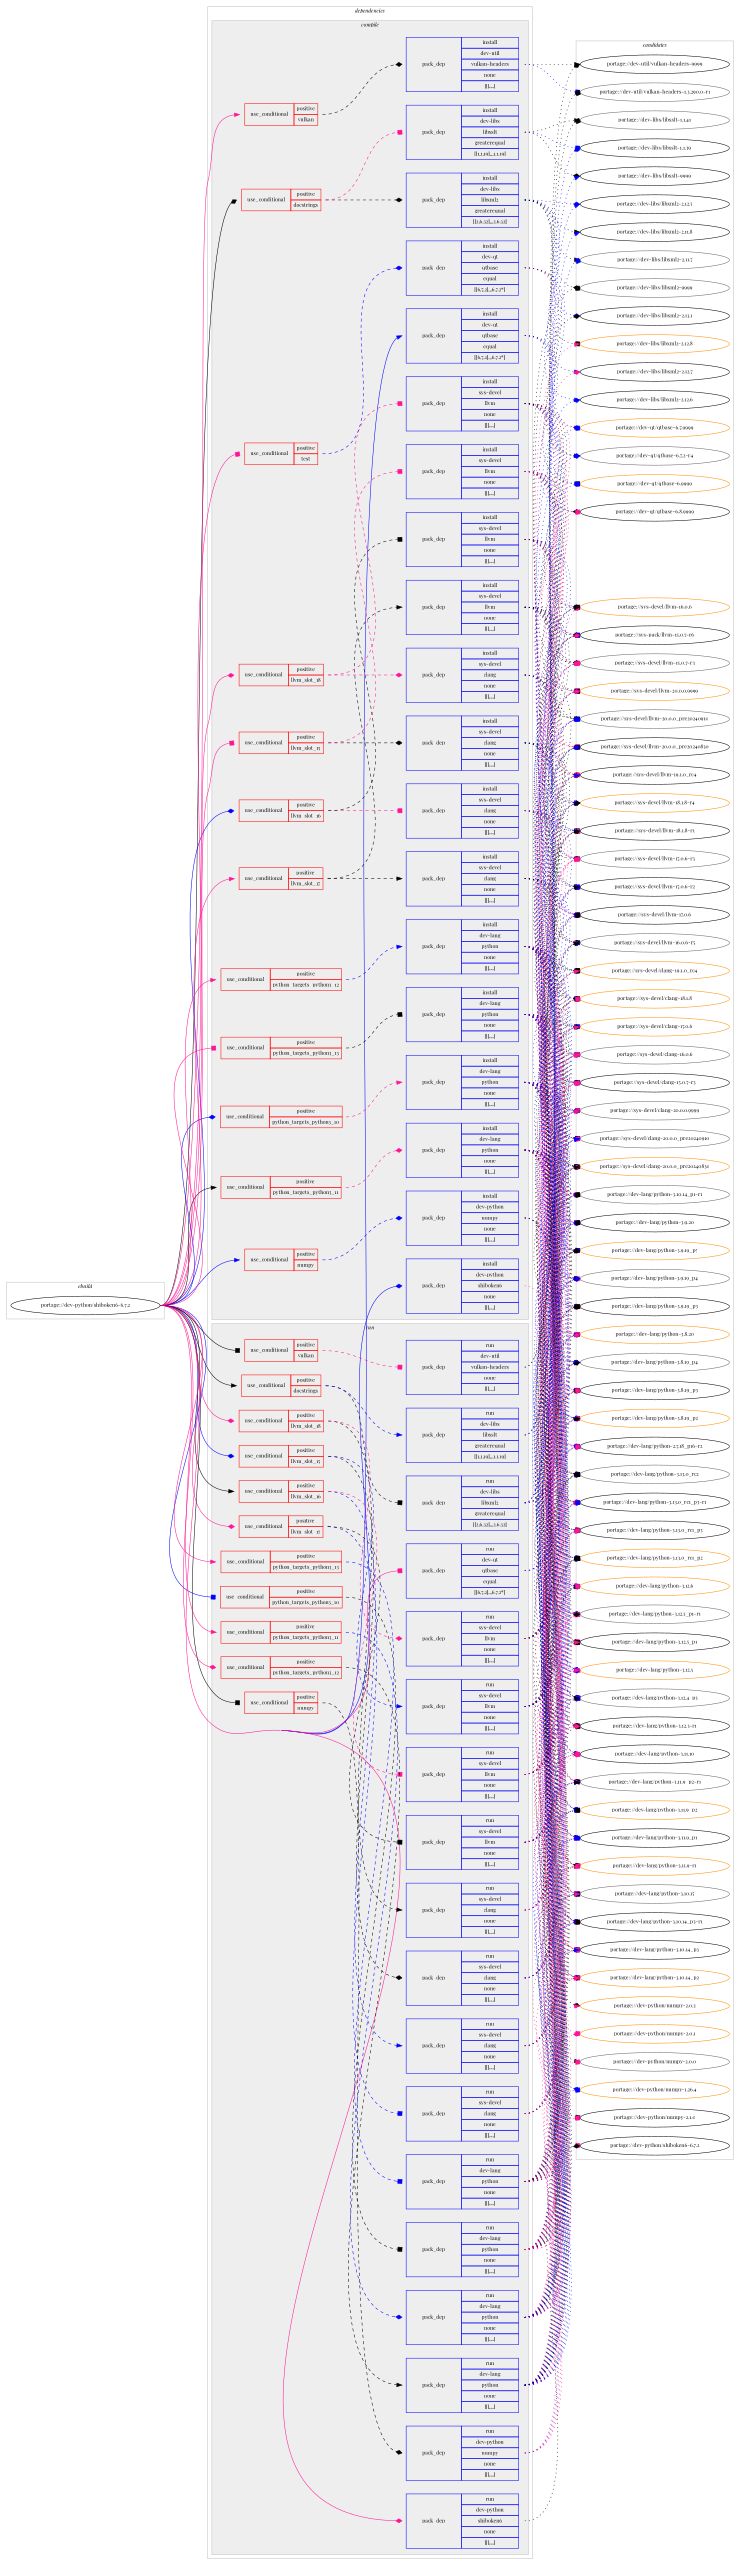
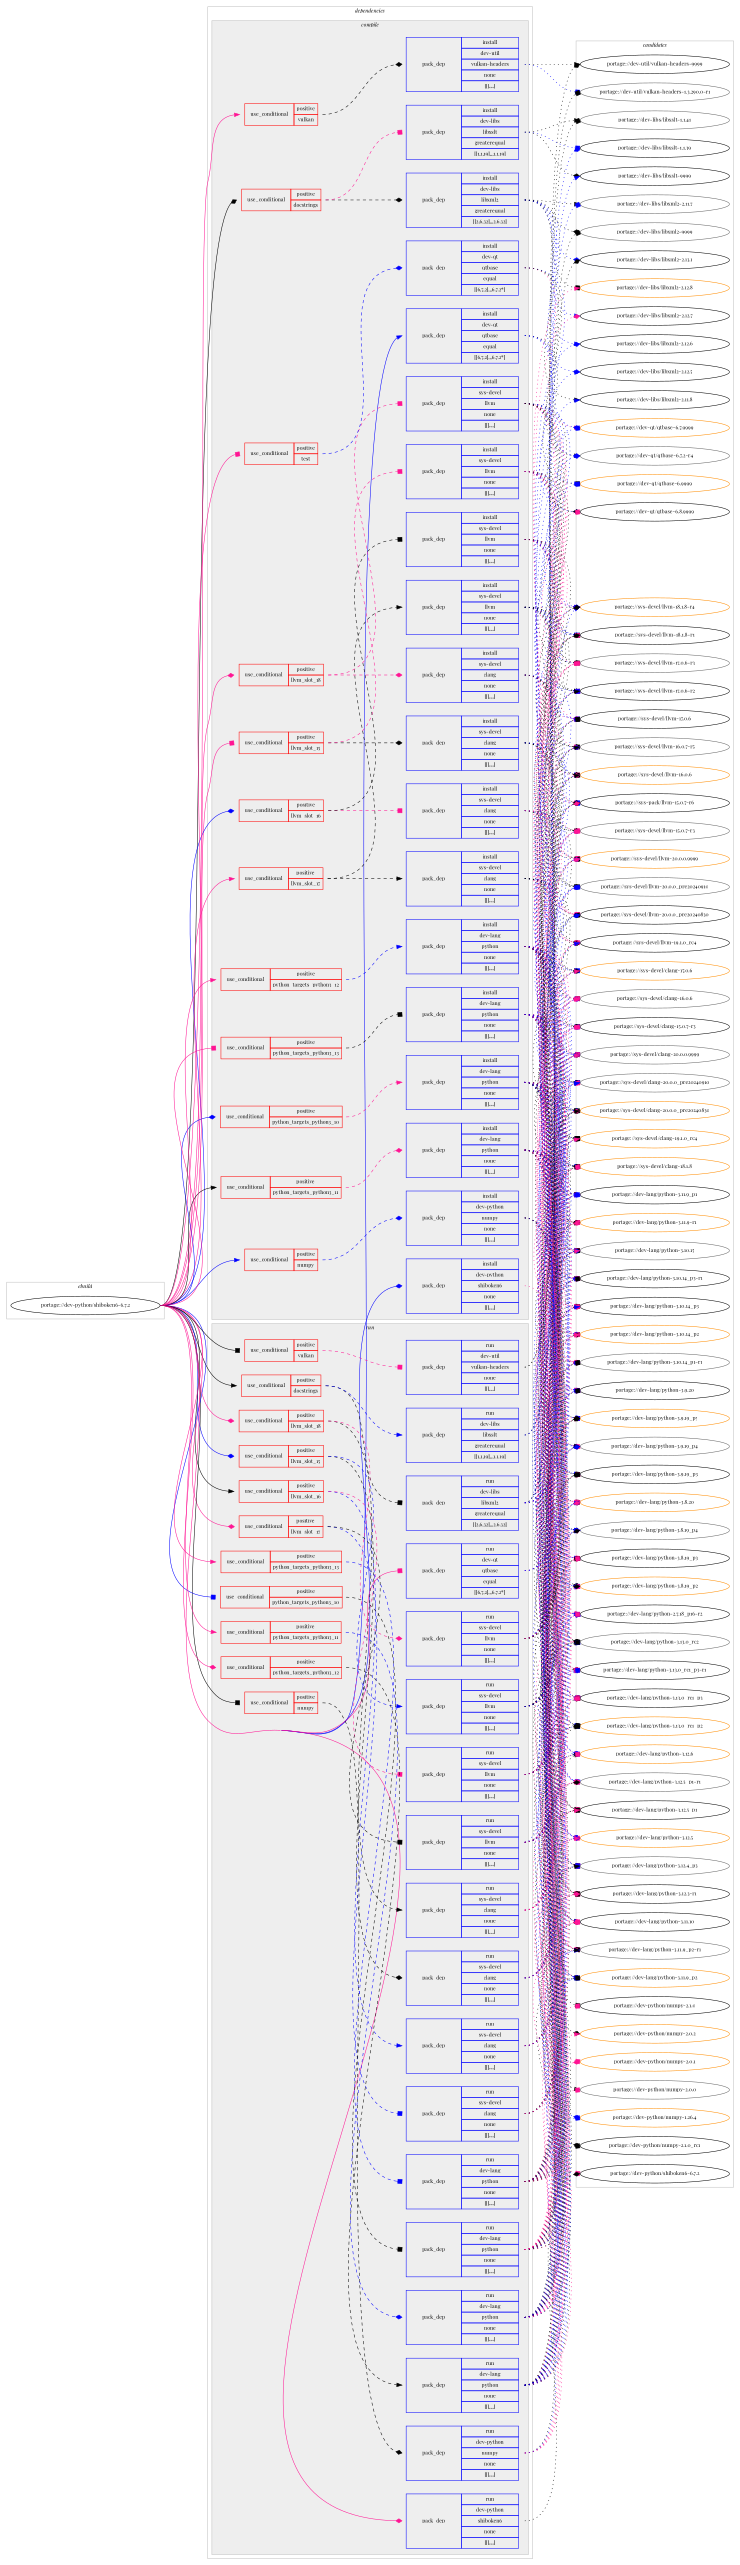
node "portage://sys-devel/llvm-16.0.6-r5": label "portage://sys-devel/llvm-16.0.6-r5" -> "portage://sys-devel/llvm-16.0.7-r5"
node "portage://dev-python/numpy-2.1.0_rc1": added
